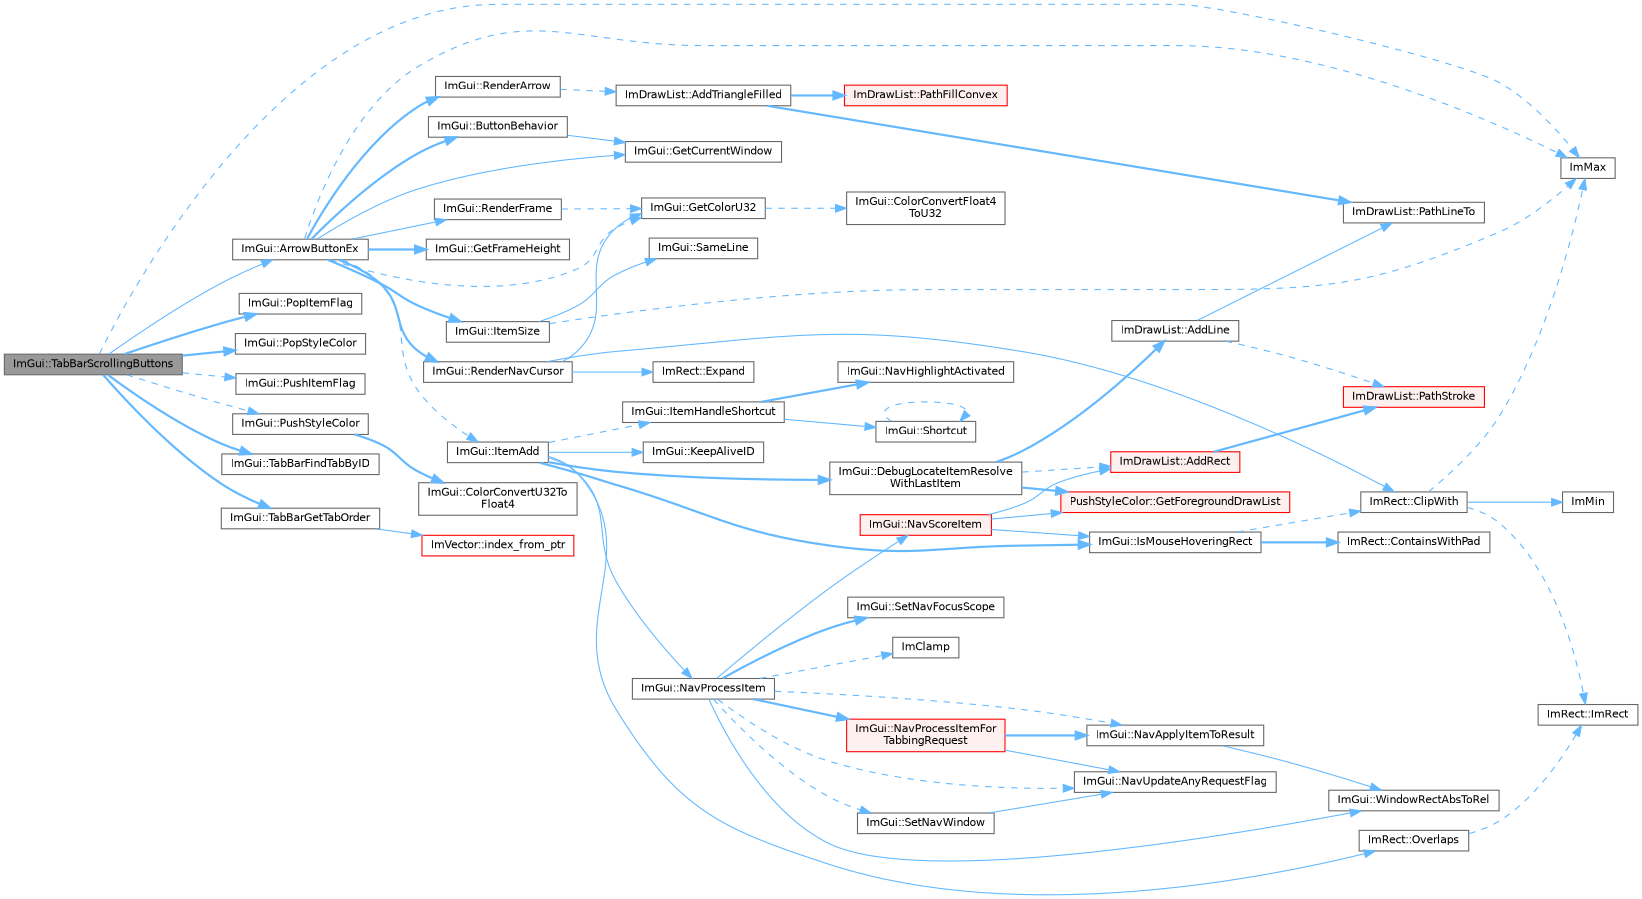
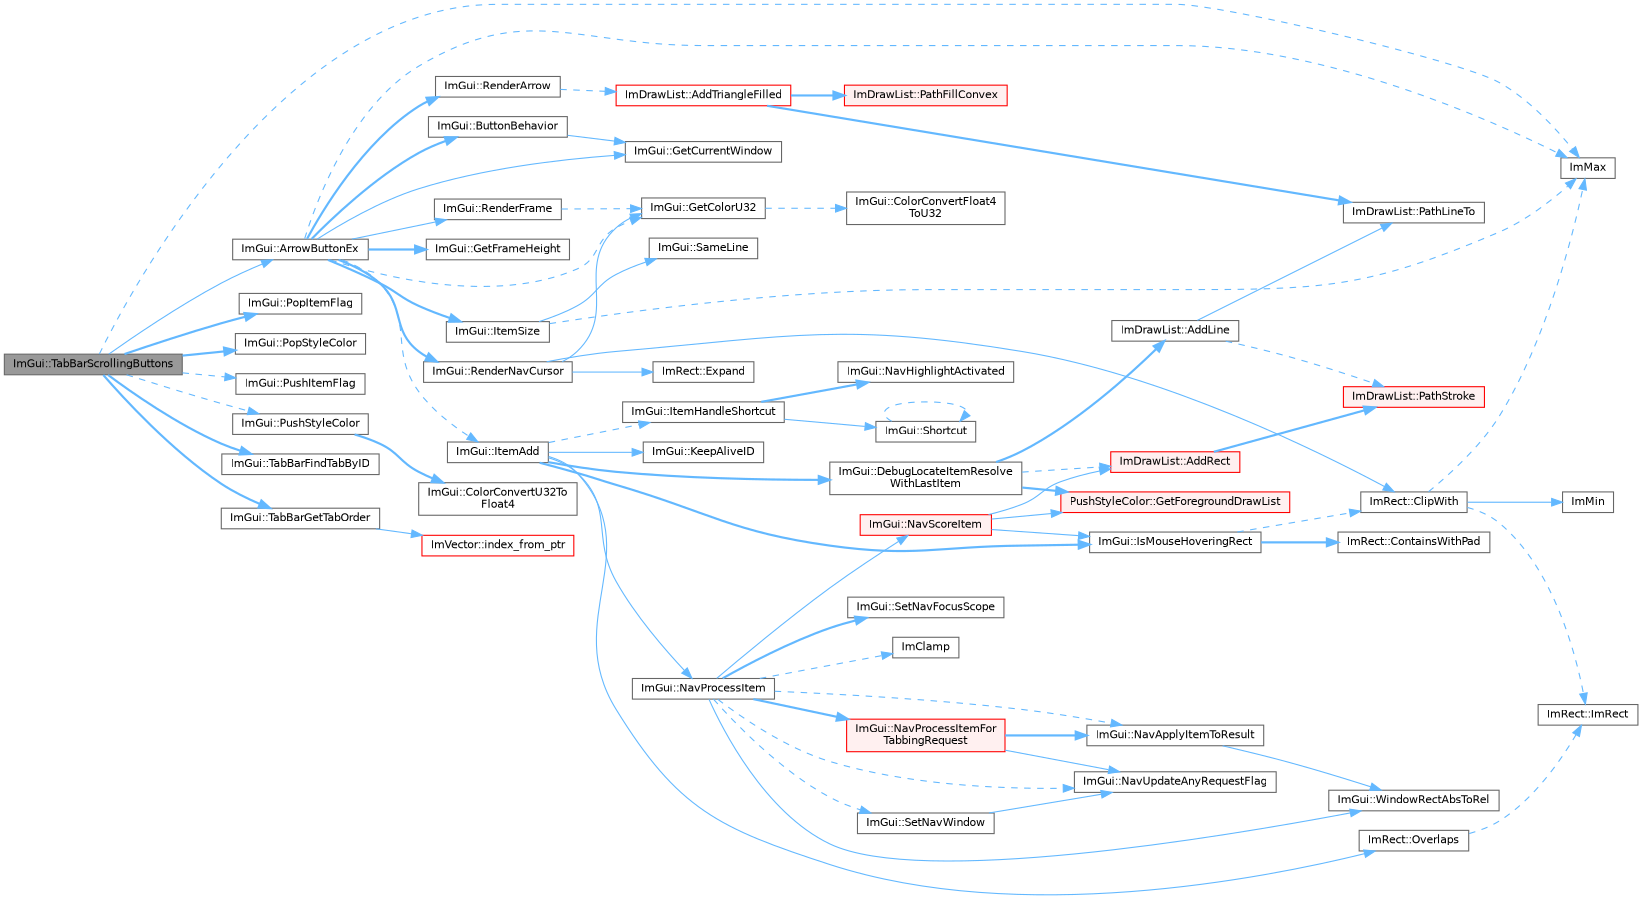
node "ImDrawList::AddTriangleFilled": color grey40 -> red
